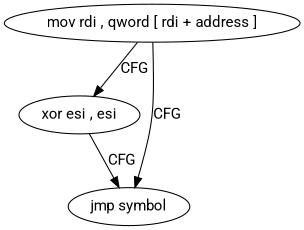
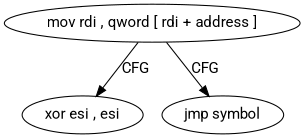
edge "xor esi , esi" -> "jmp symbol": removed, label "CFG"
